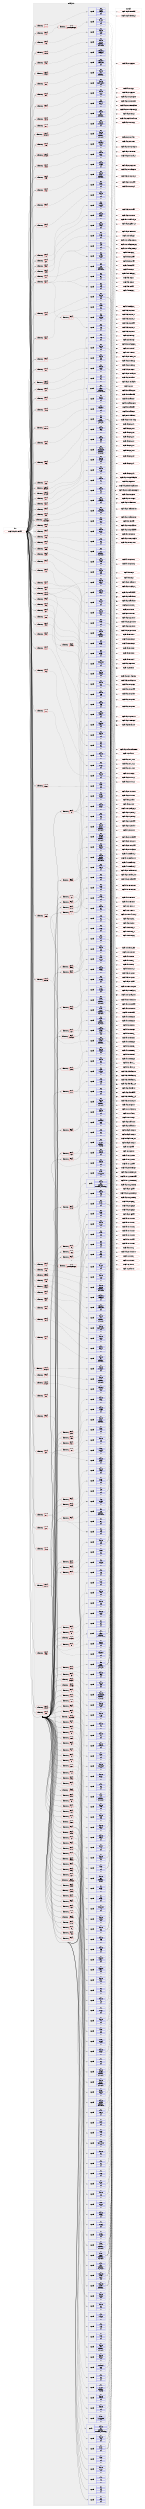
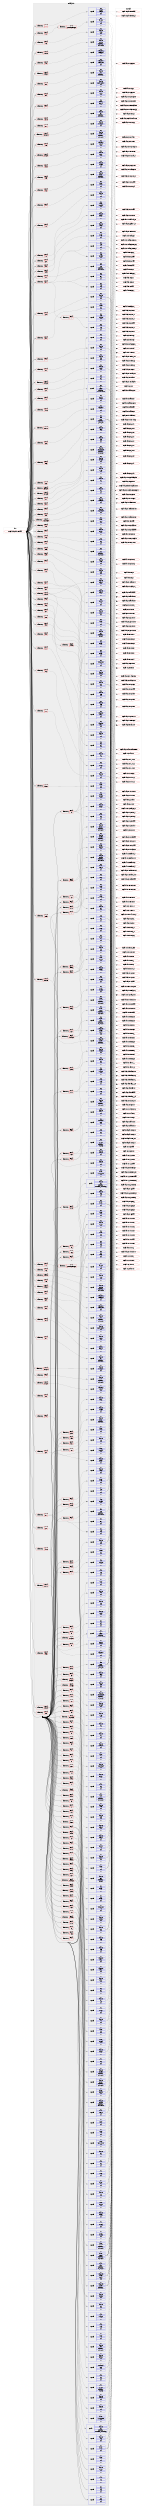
node "portage://net-misc/freerdp-2.9999": removed
